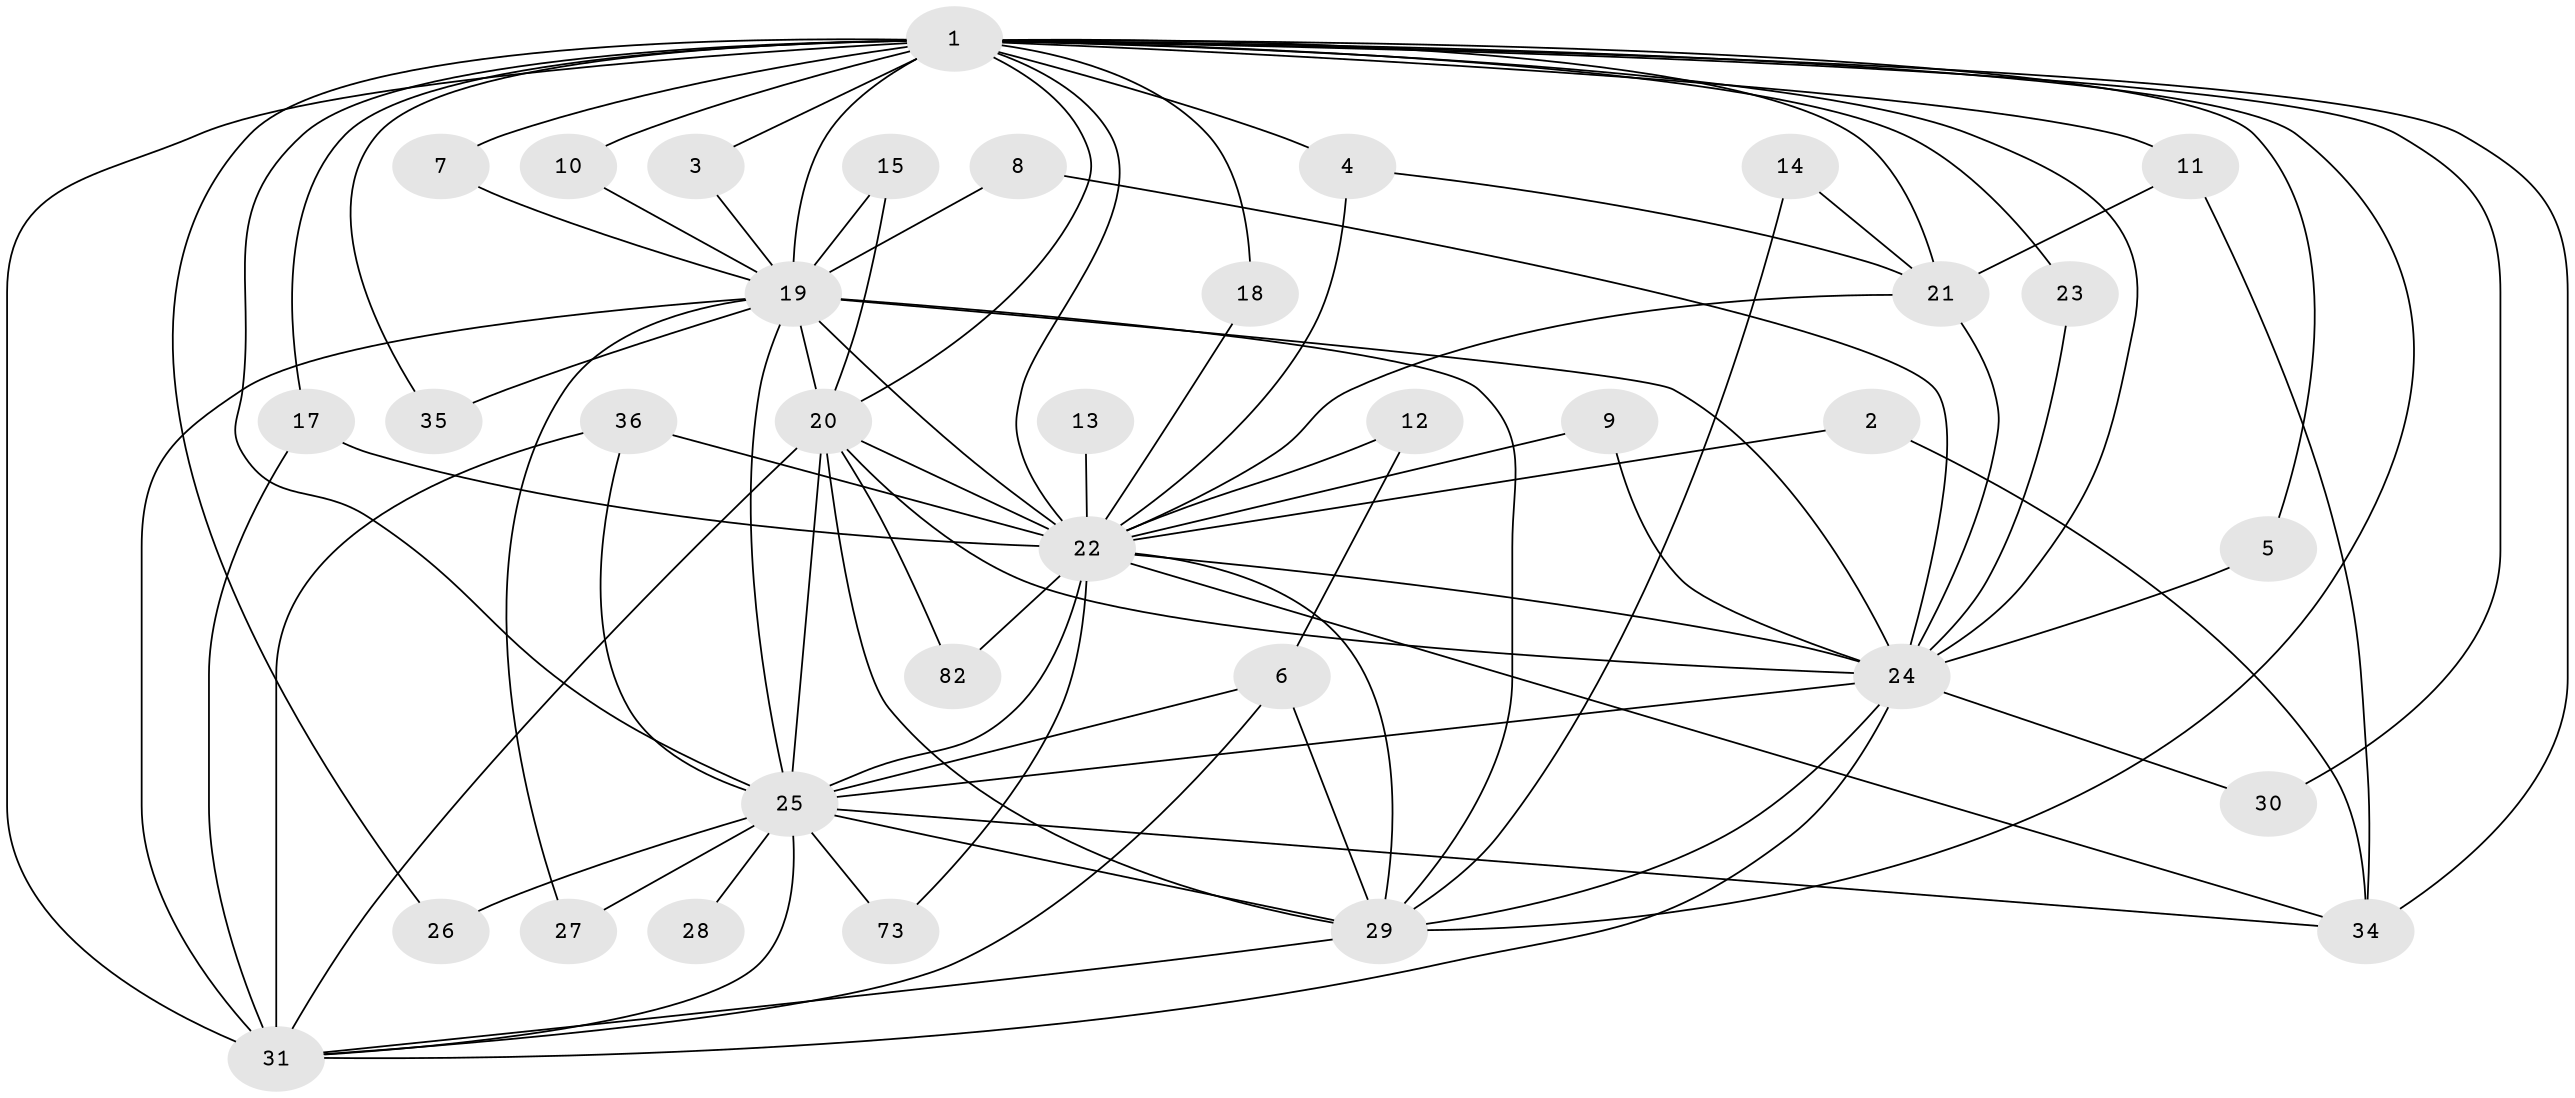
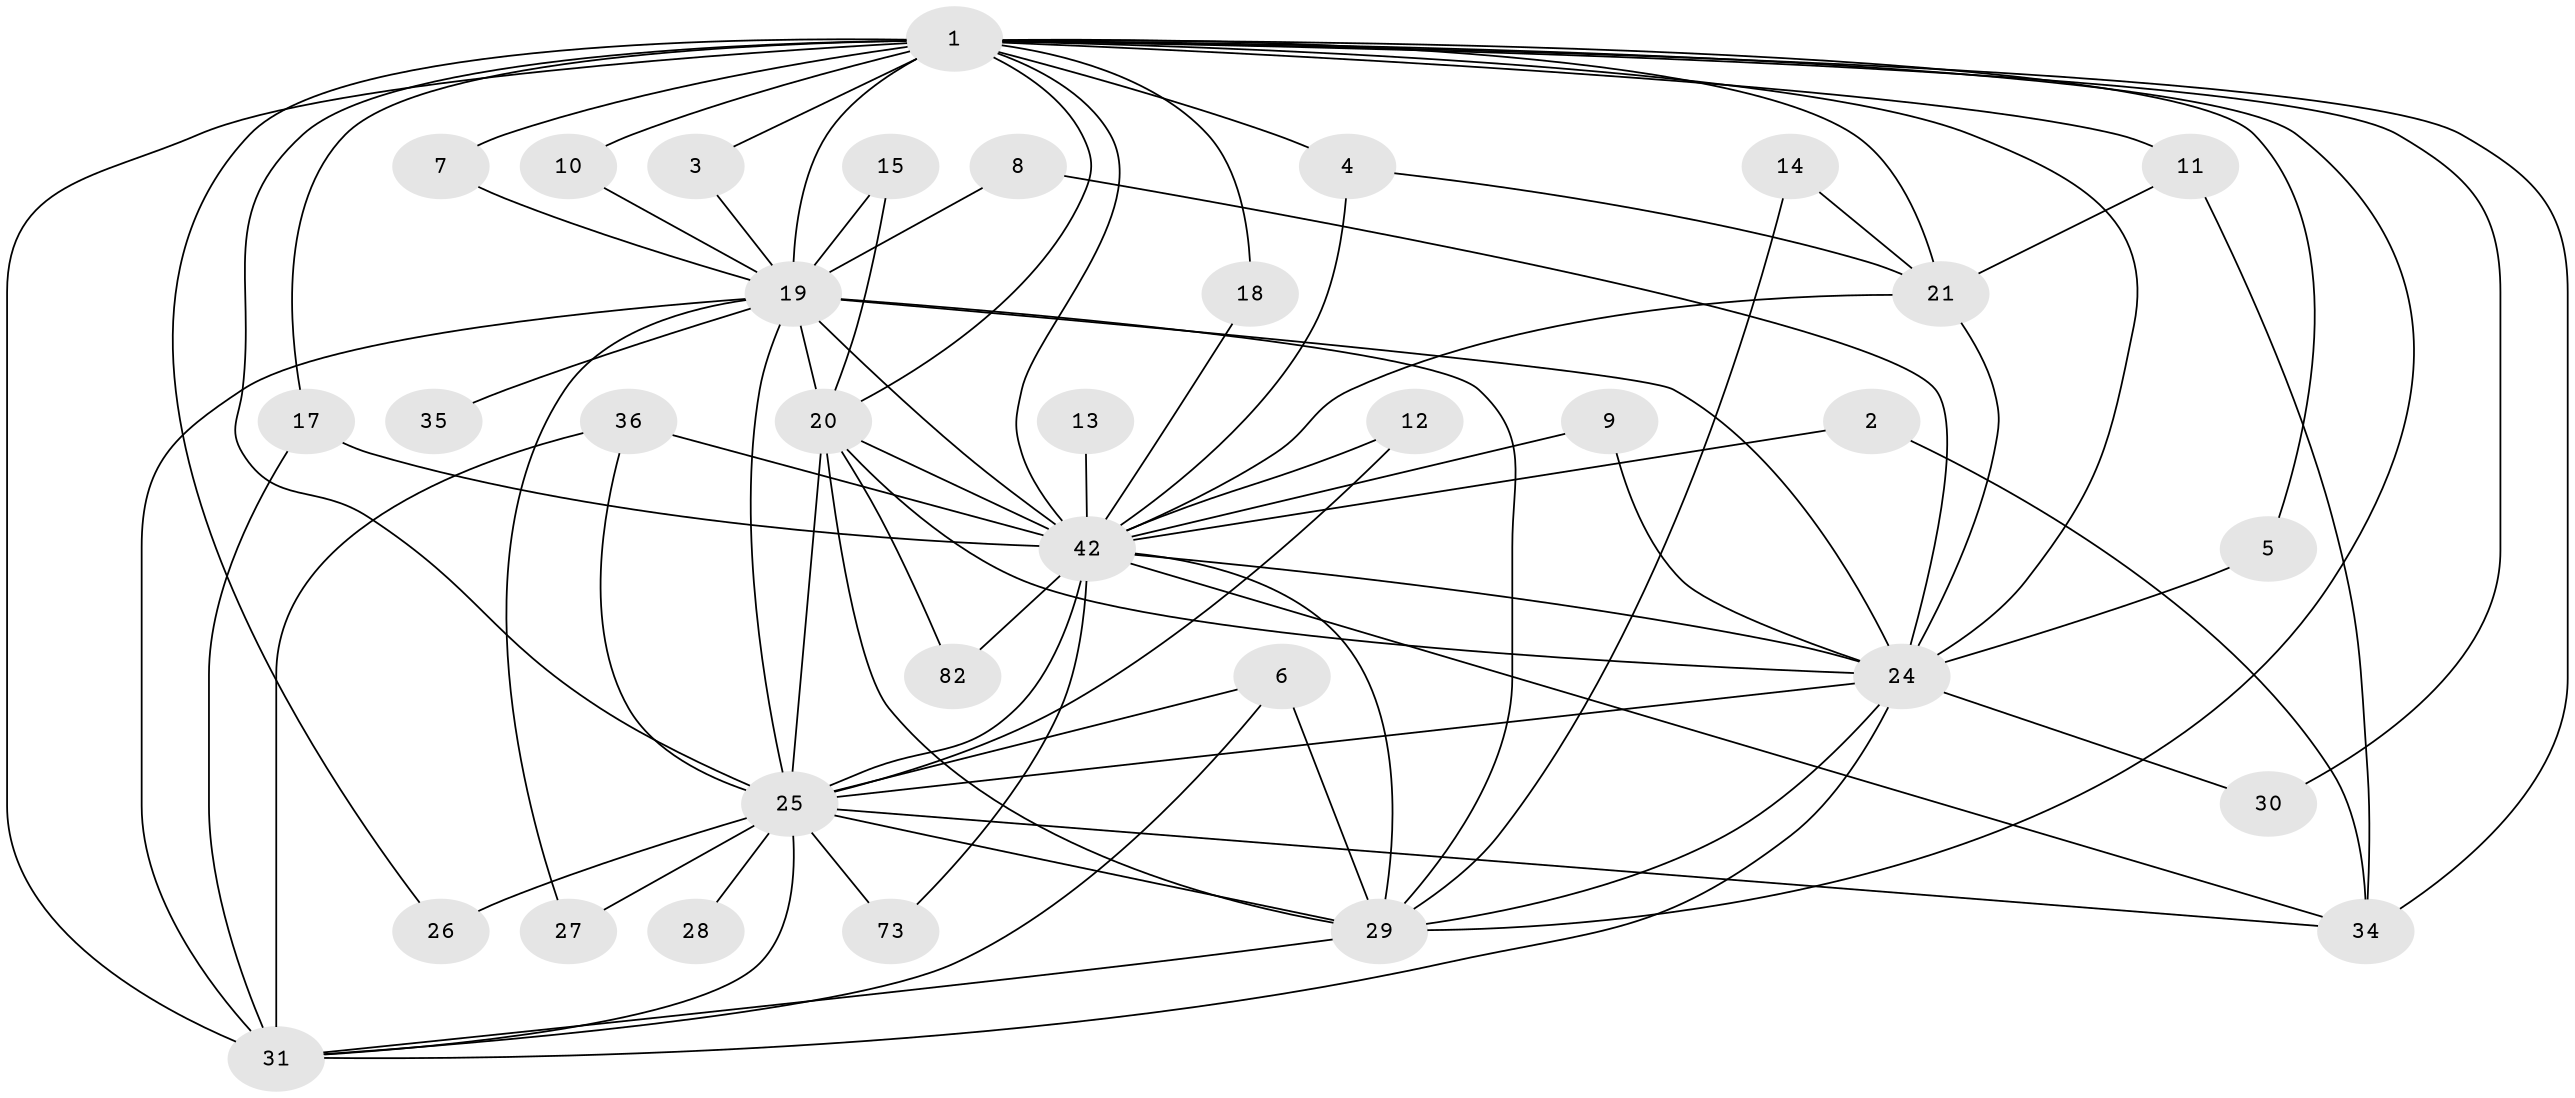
edge "1" -- "35": removed
node "23": removed
node "22": label "22" -> "42"
edge "12" -- "6": now "12" -- "25"
edge "20" -- "31": removed
